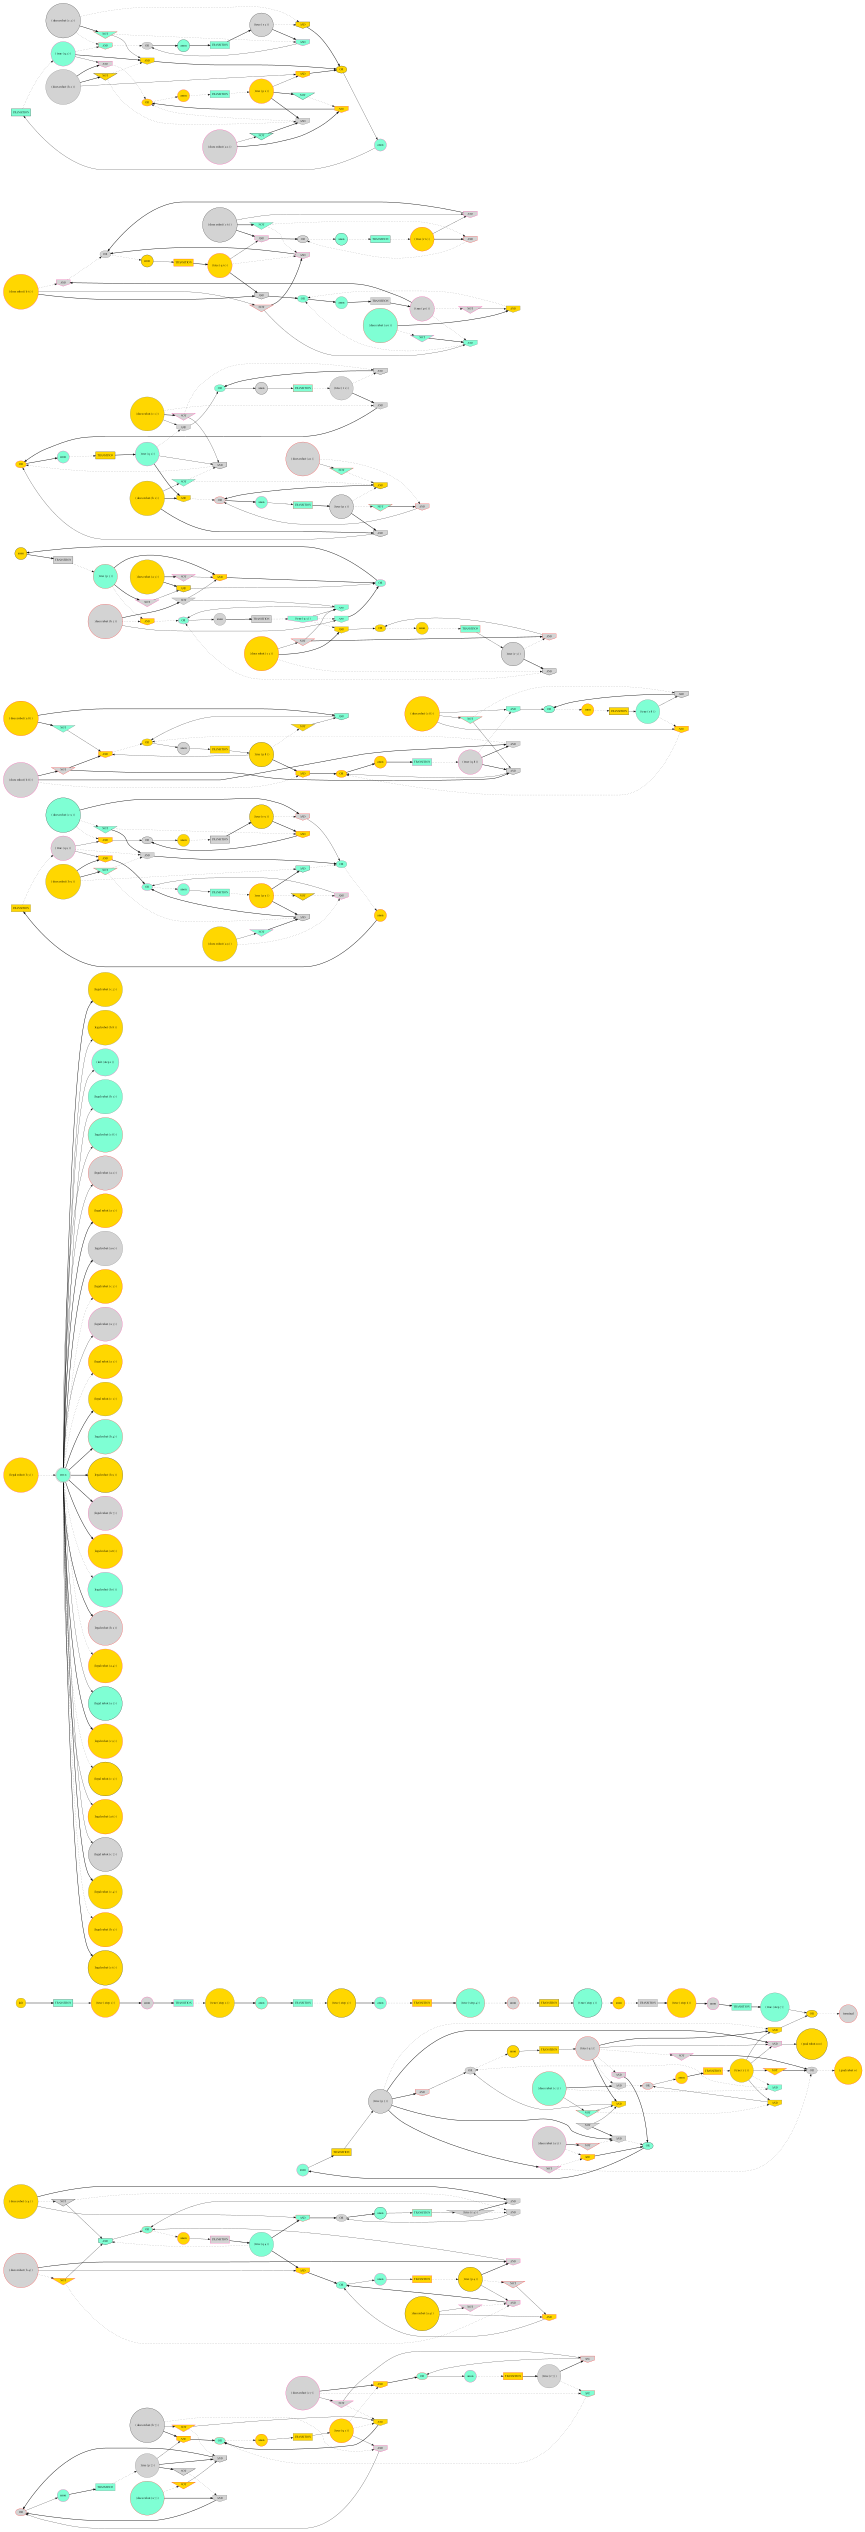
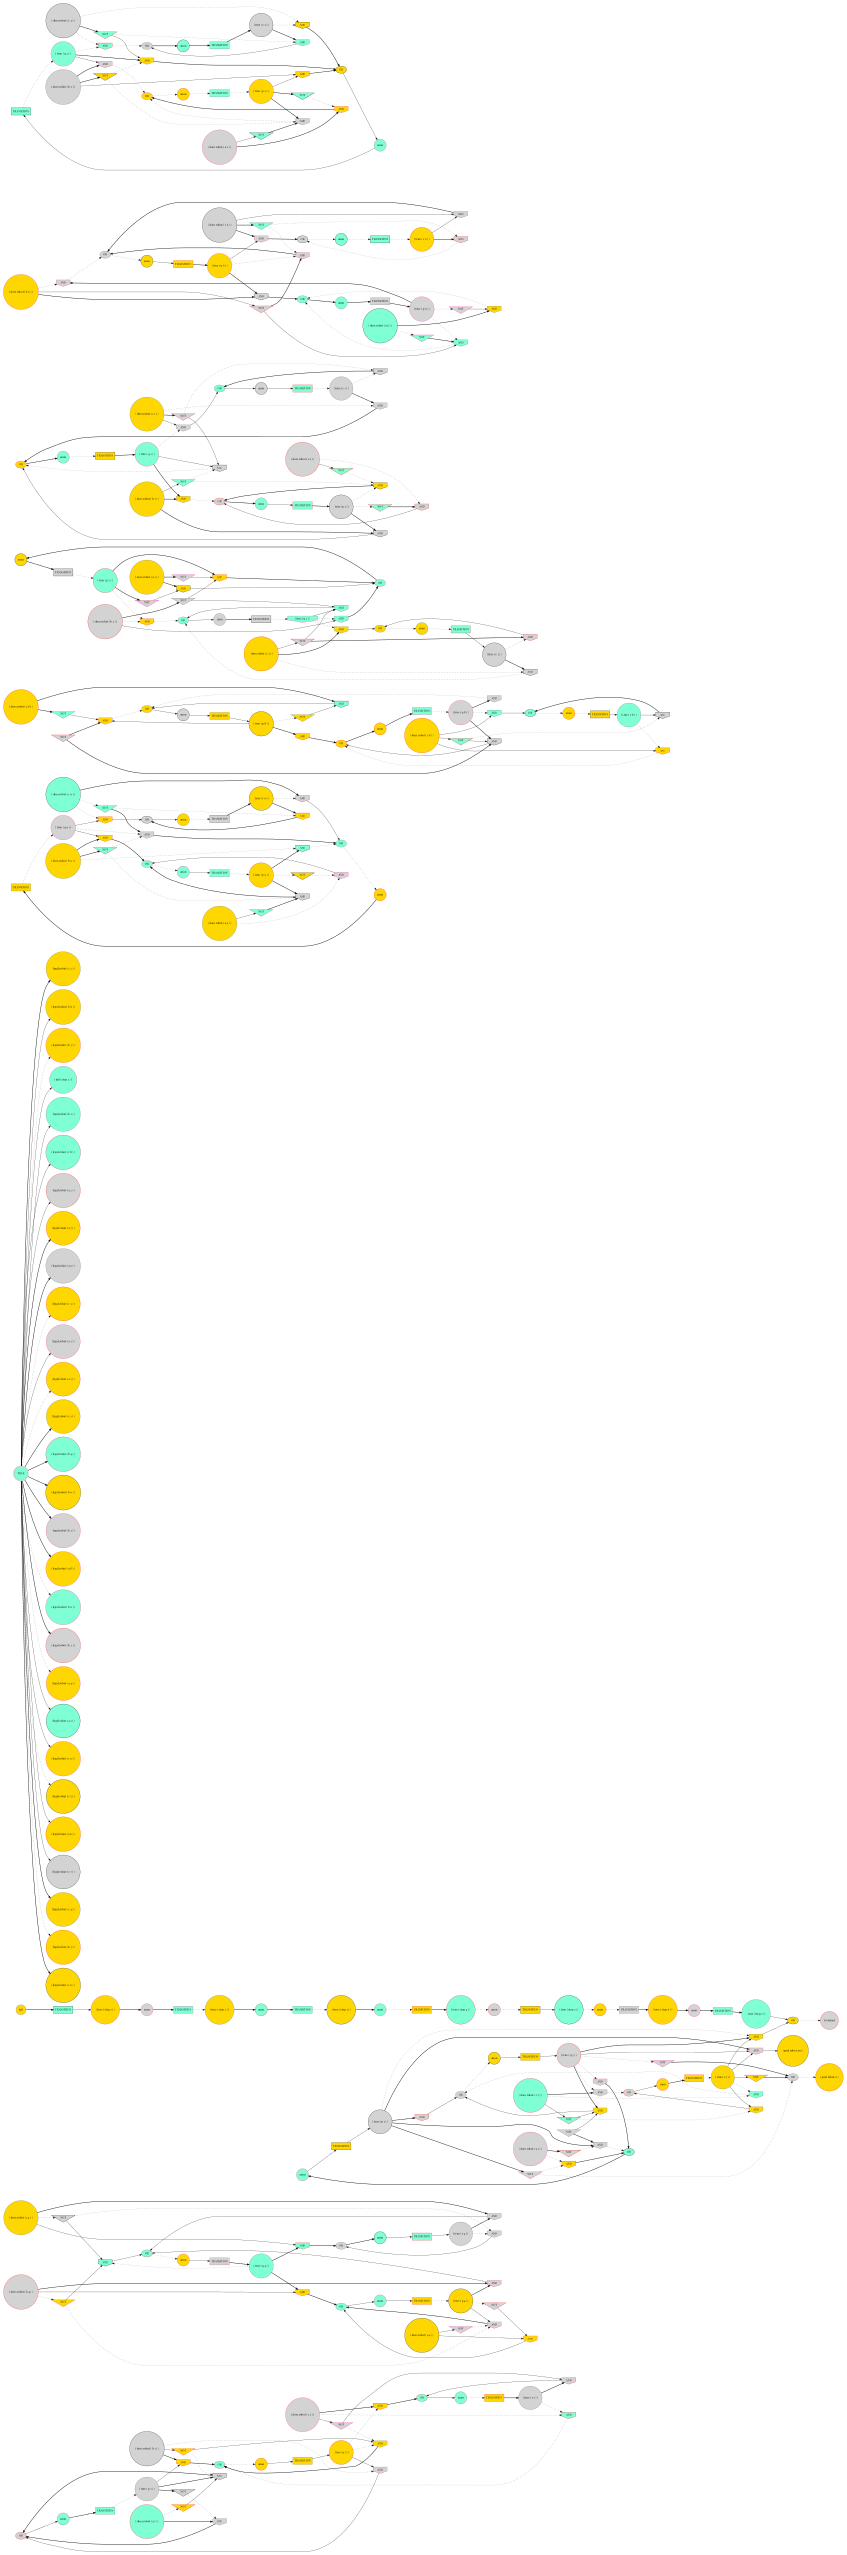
node "( does robot ( a 6 ) )": color red -> black
node "( does robot ( b 8 ) )": removed
edge "( legal robot ( b 3 ) )" -> "TRUE": reversed
edge "TRUE" -> "( legal robot ( c 9 ) )": style bold -> solid
node "( true ( r 4 ) )": shape invtriangle -> circle
